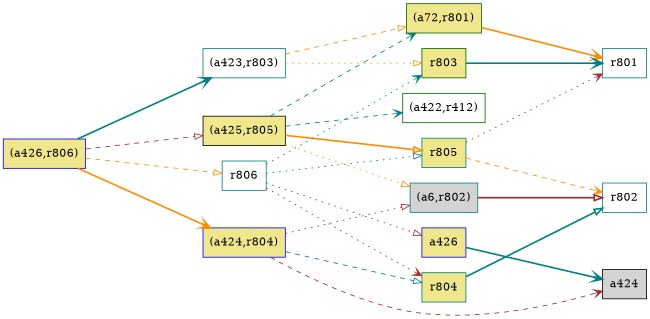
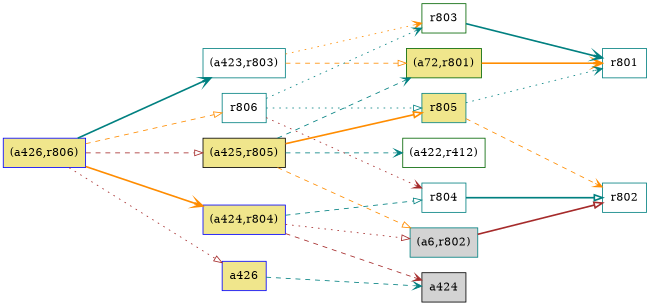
edge "(a423,r803)" -> "r803": arrowhead onormal -> vee
node "r803": fillcolor khaki -> white
edge "r805" -> "r801": color brown -> teal
edge "(a425,r805)" -> "(a6,r802)": style dotted -> dashed
edge "r806" -> "a426": now "(a426,r806)" -> "a426"
edge "a426" -> "a424": style bold -> dashed
node "r804": fillcolor khaki -> white
